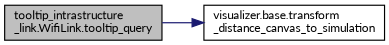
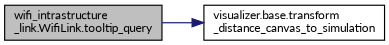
node "tooltip_intrastructure _link.WifiLink.tooltip_query": label "tooltip_intrastructure _link.WifiLink.tooltip_query" -> "wifi_intrastructure _link.WifiLink.tooltip_query"
